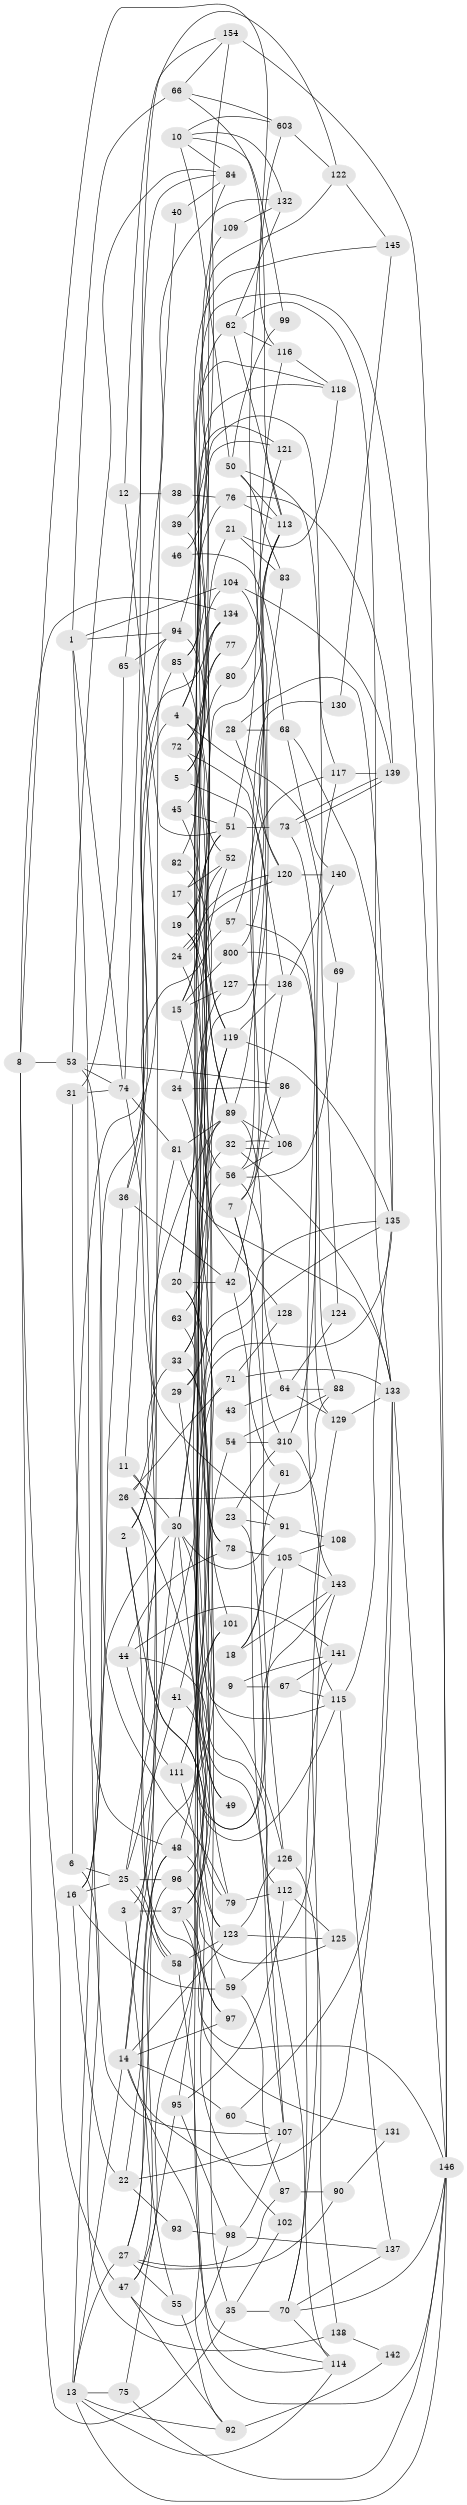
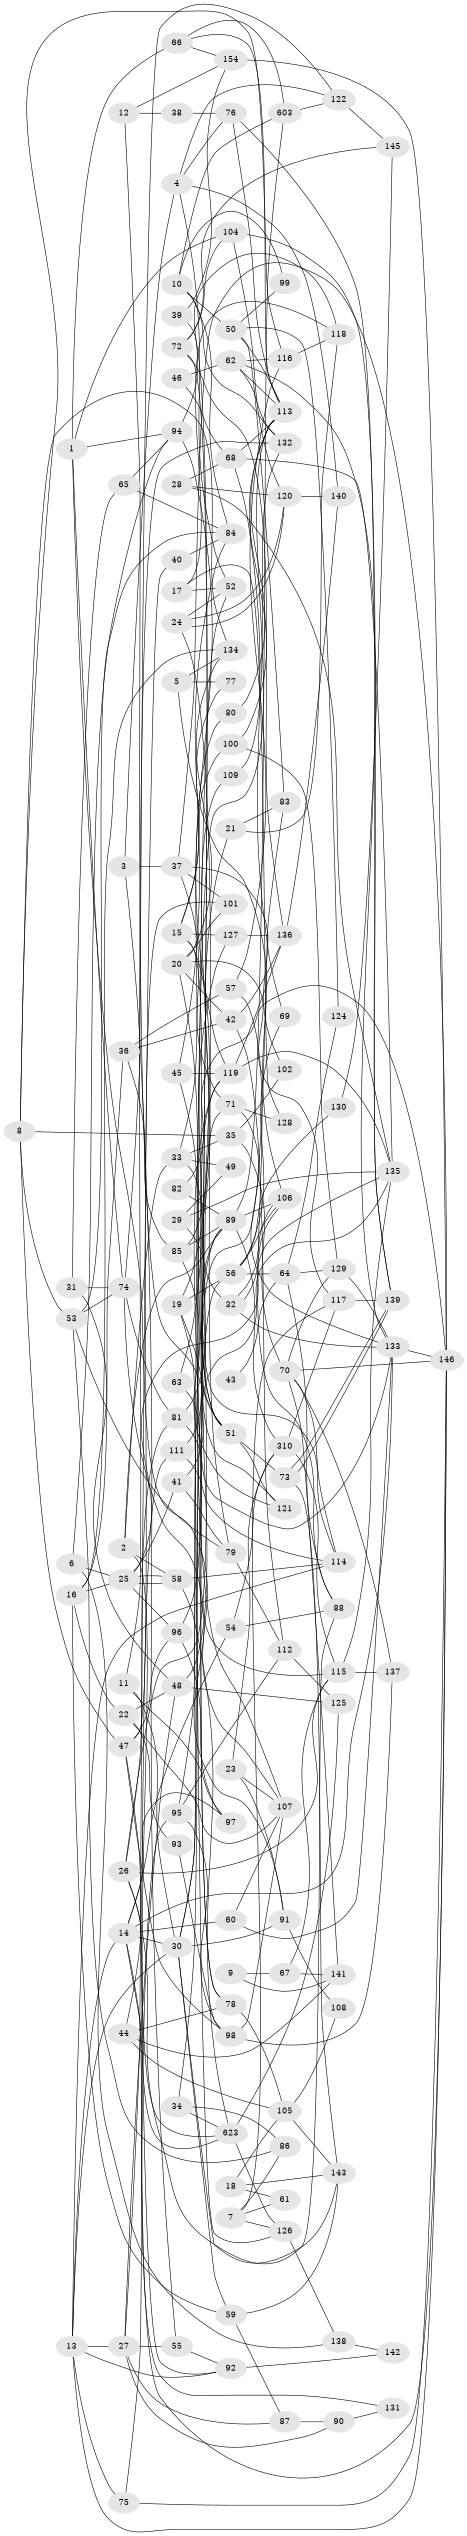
edge "113" -- "68": added
node "800": label "800" -> "100"
node "123": label "123" -> "623"
